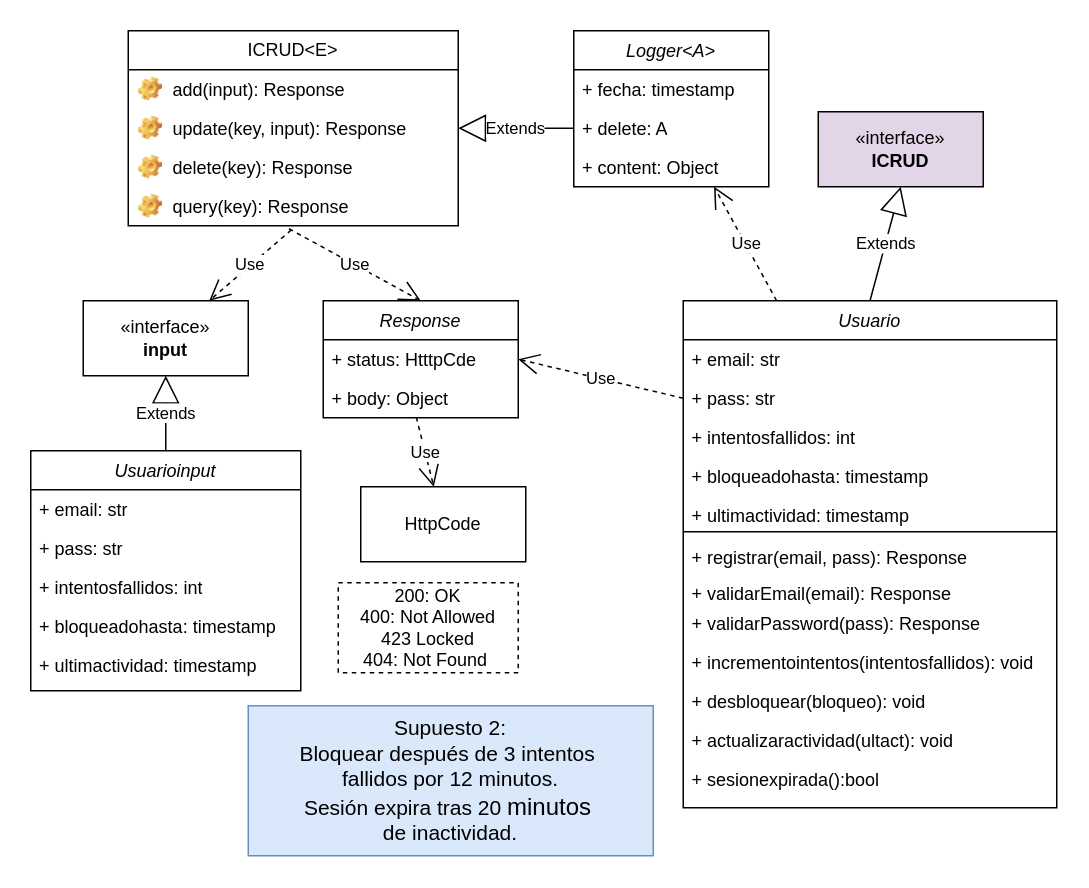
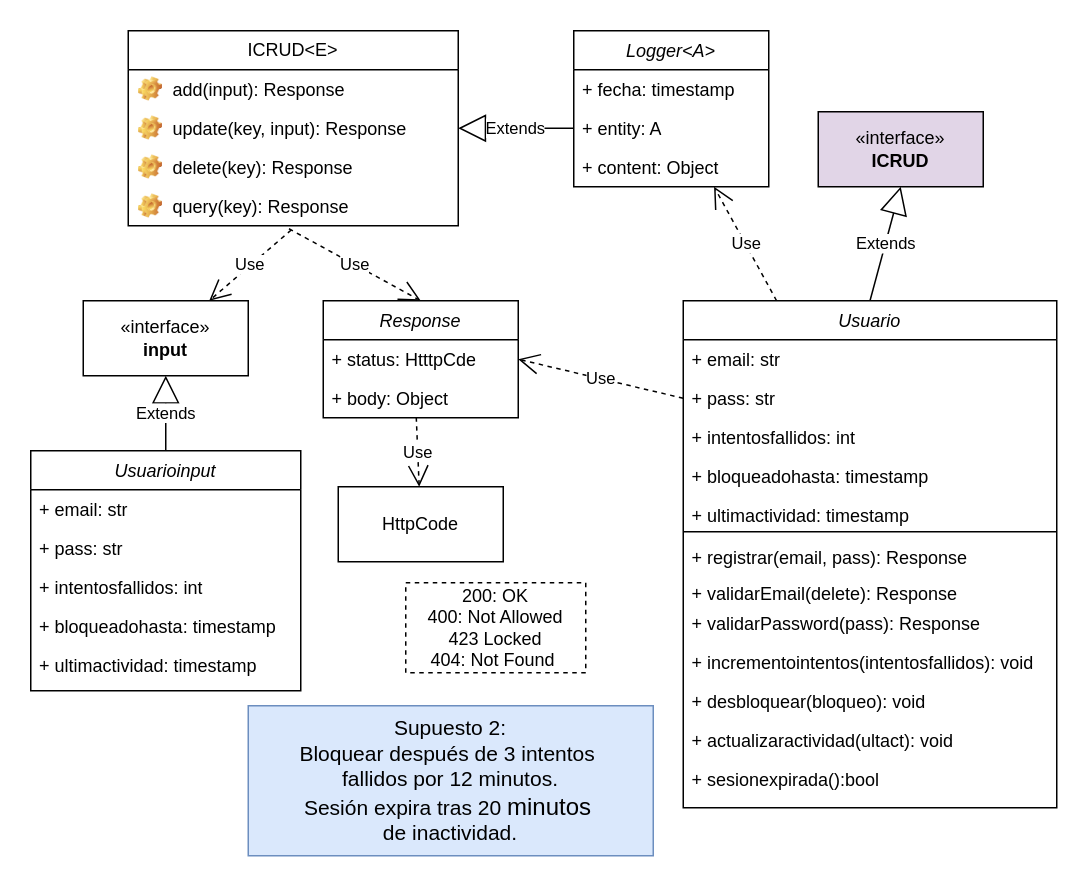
node "+ delete: A": label "+ delete: A" -> "+ entity: A"
node "HttpCode": moved (443, 524) -> (421, 524)
node "+ validarEmail(email): Response": label "+ validarEmail(email): Response" -> "+ validarEmail(delete): Response"
node "200: OK 400: Not Allowed 423 Locked 404: Not Found": moved (428, 628) -> (496, 628)
